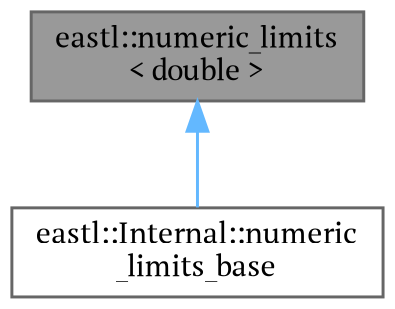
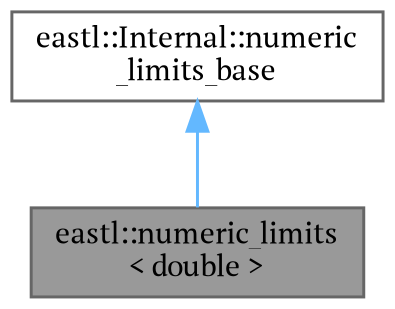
edge "eastl::Internal::numeric _limits_base" -> "eastl::numeric_limits < double >": reversed
